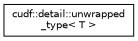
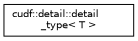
node "cudf::detail::unwrapped _type< T >": label "cudf::detail::unwrapped _type< T >" -> "cudf::detail::detail _type< T >"
